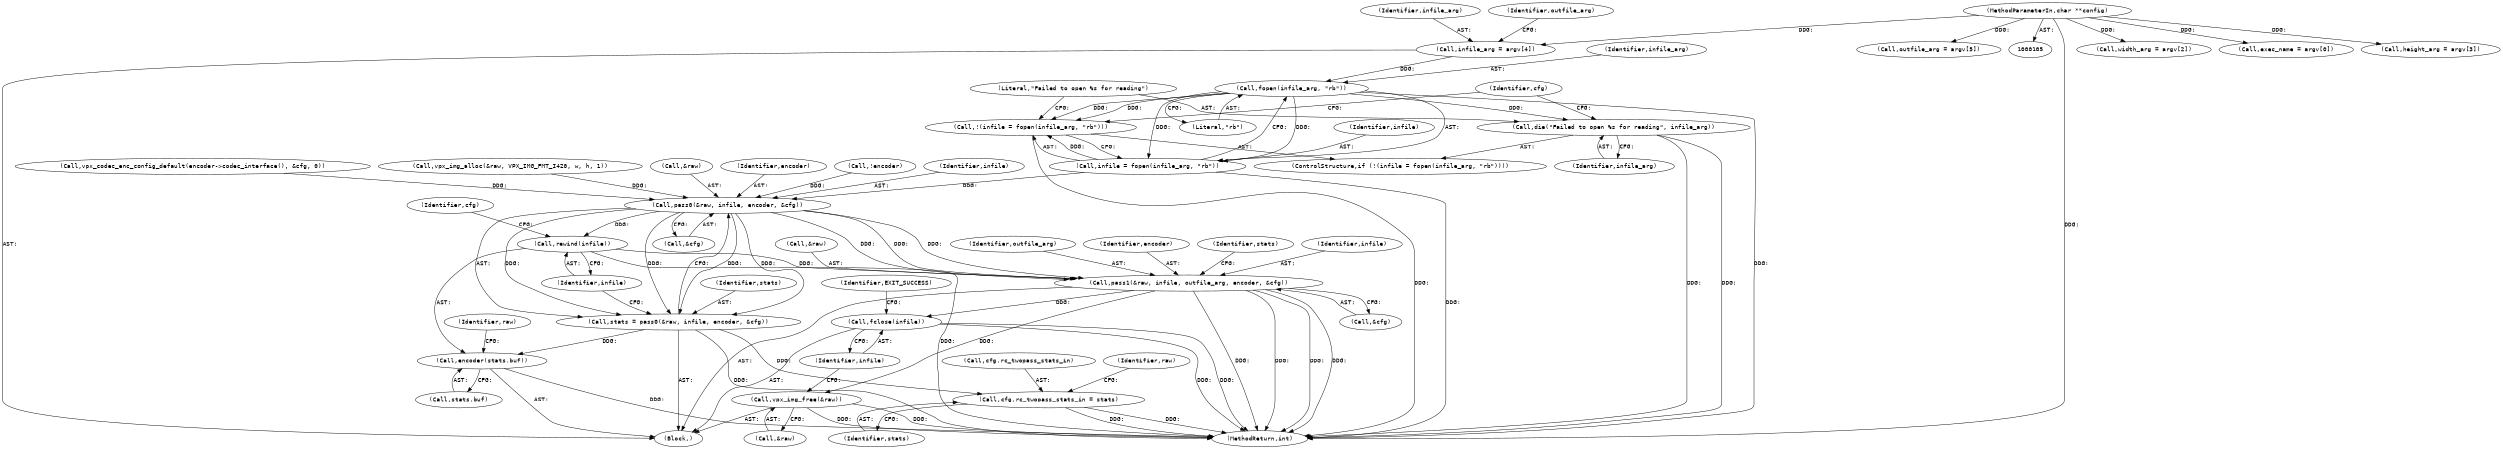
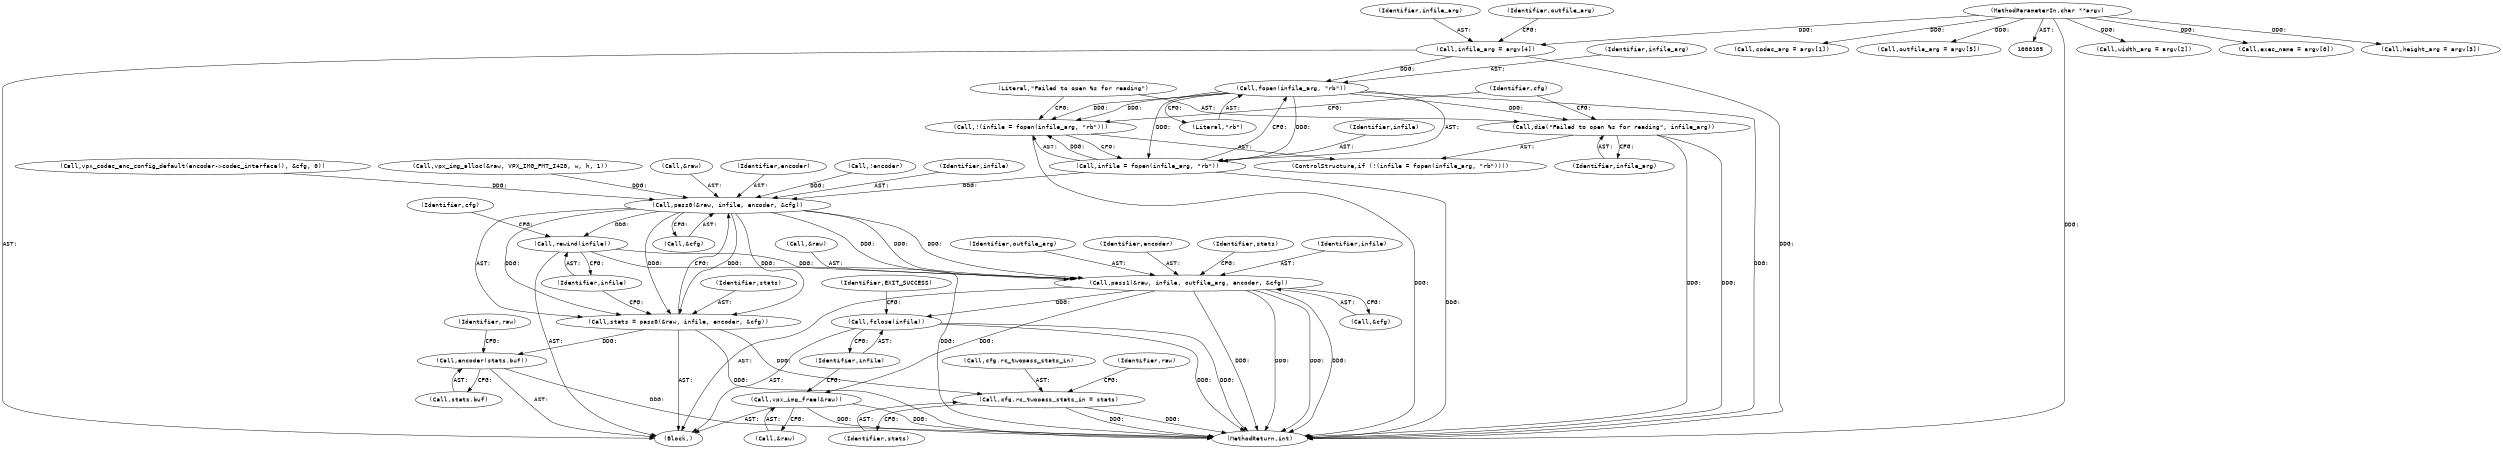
node "(MethodParameterIn,char **config)": label "(MethodParameterIn,char **config)" -> "(MethodParameterIn,char **argv)"
node "(Call,codec_arg = argv[1])": added
edge "(Call,rewind(infile))" -> "(Call,encoder(stats.buf))": now "(Call,rewind(infile))" -> "(Block,)"
edge "(Call,infile_arg = argv[4])" -> "(MethodReturn,int)": added, label "DDG:"
